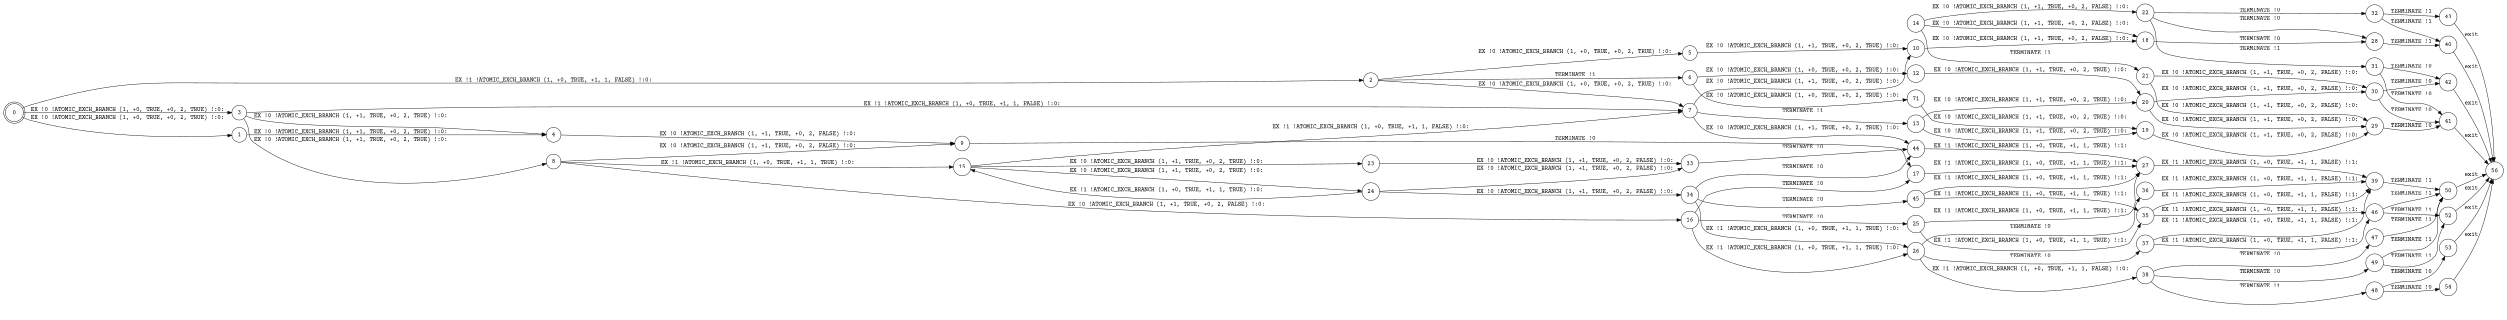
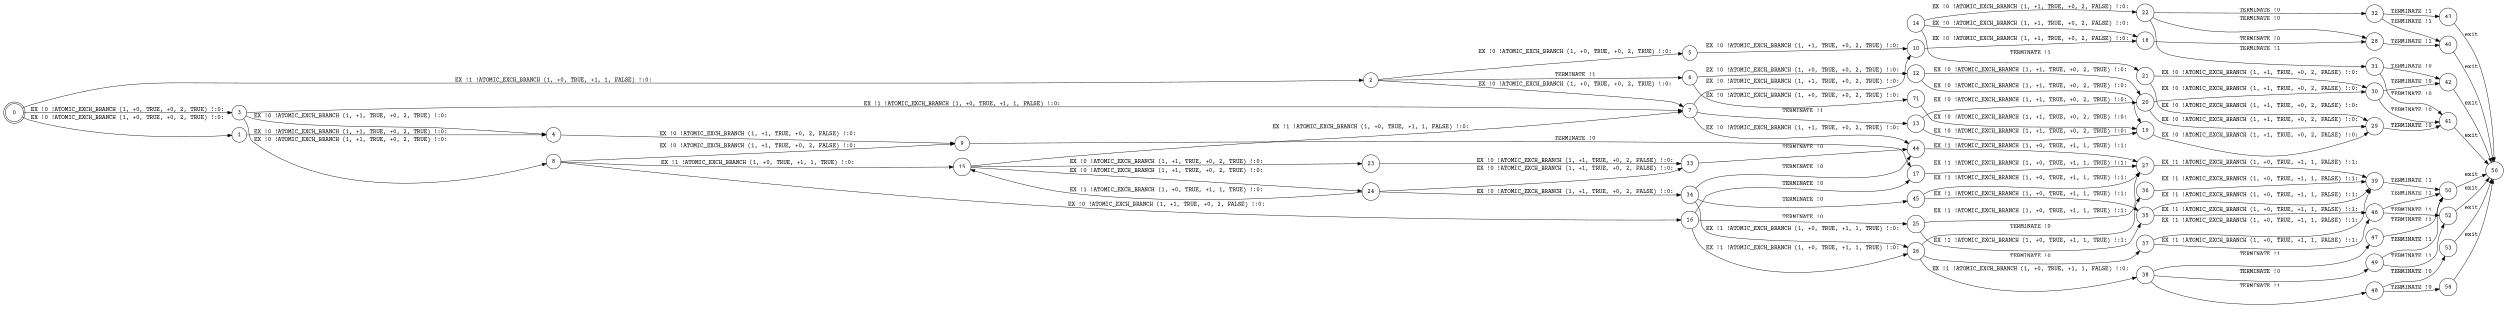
edge "12" -> "19": added, label "EX !0 !ATOMIC_EXCH_BRANCH (1, +1, TRUE, +0, 2, TRUE) !:0:"
edge "38" -> "47": label "TERMINATE !0" -> "TERMINATE !1"
